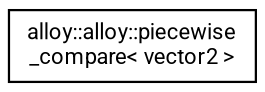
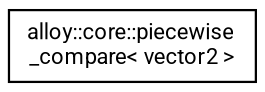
node "alloy::alloy::piecewise _compare< vector2 >": label "alloy::alloy::piecewise _compare< vector2 >" -> "alloy::core::piecewise _compare< vector2 >"
